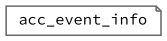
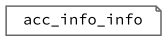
node "acc_event_info": label "acc_event_info" -> "acc_info_info"
